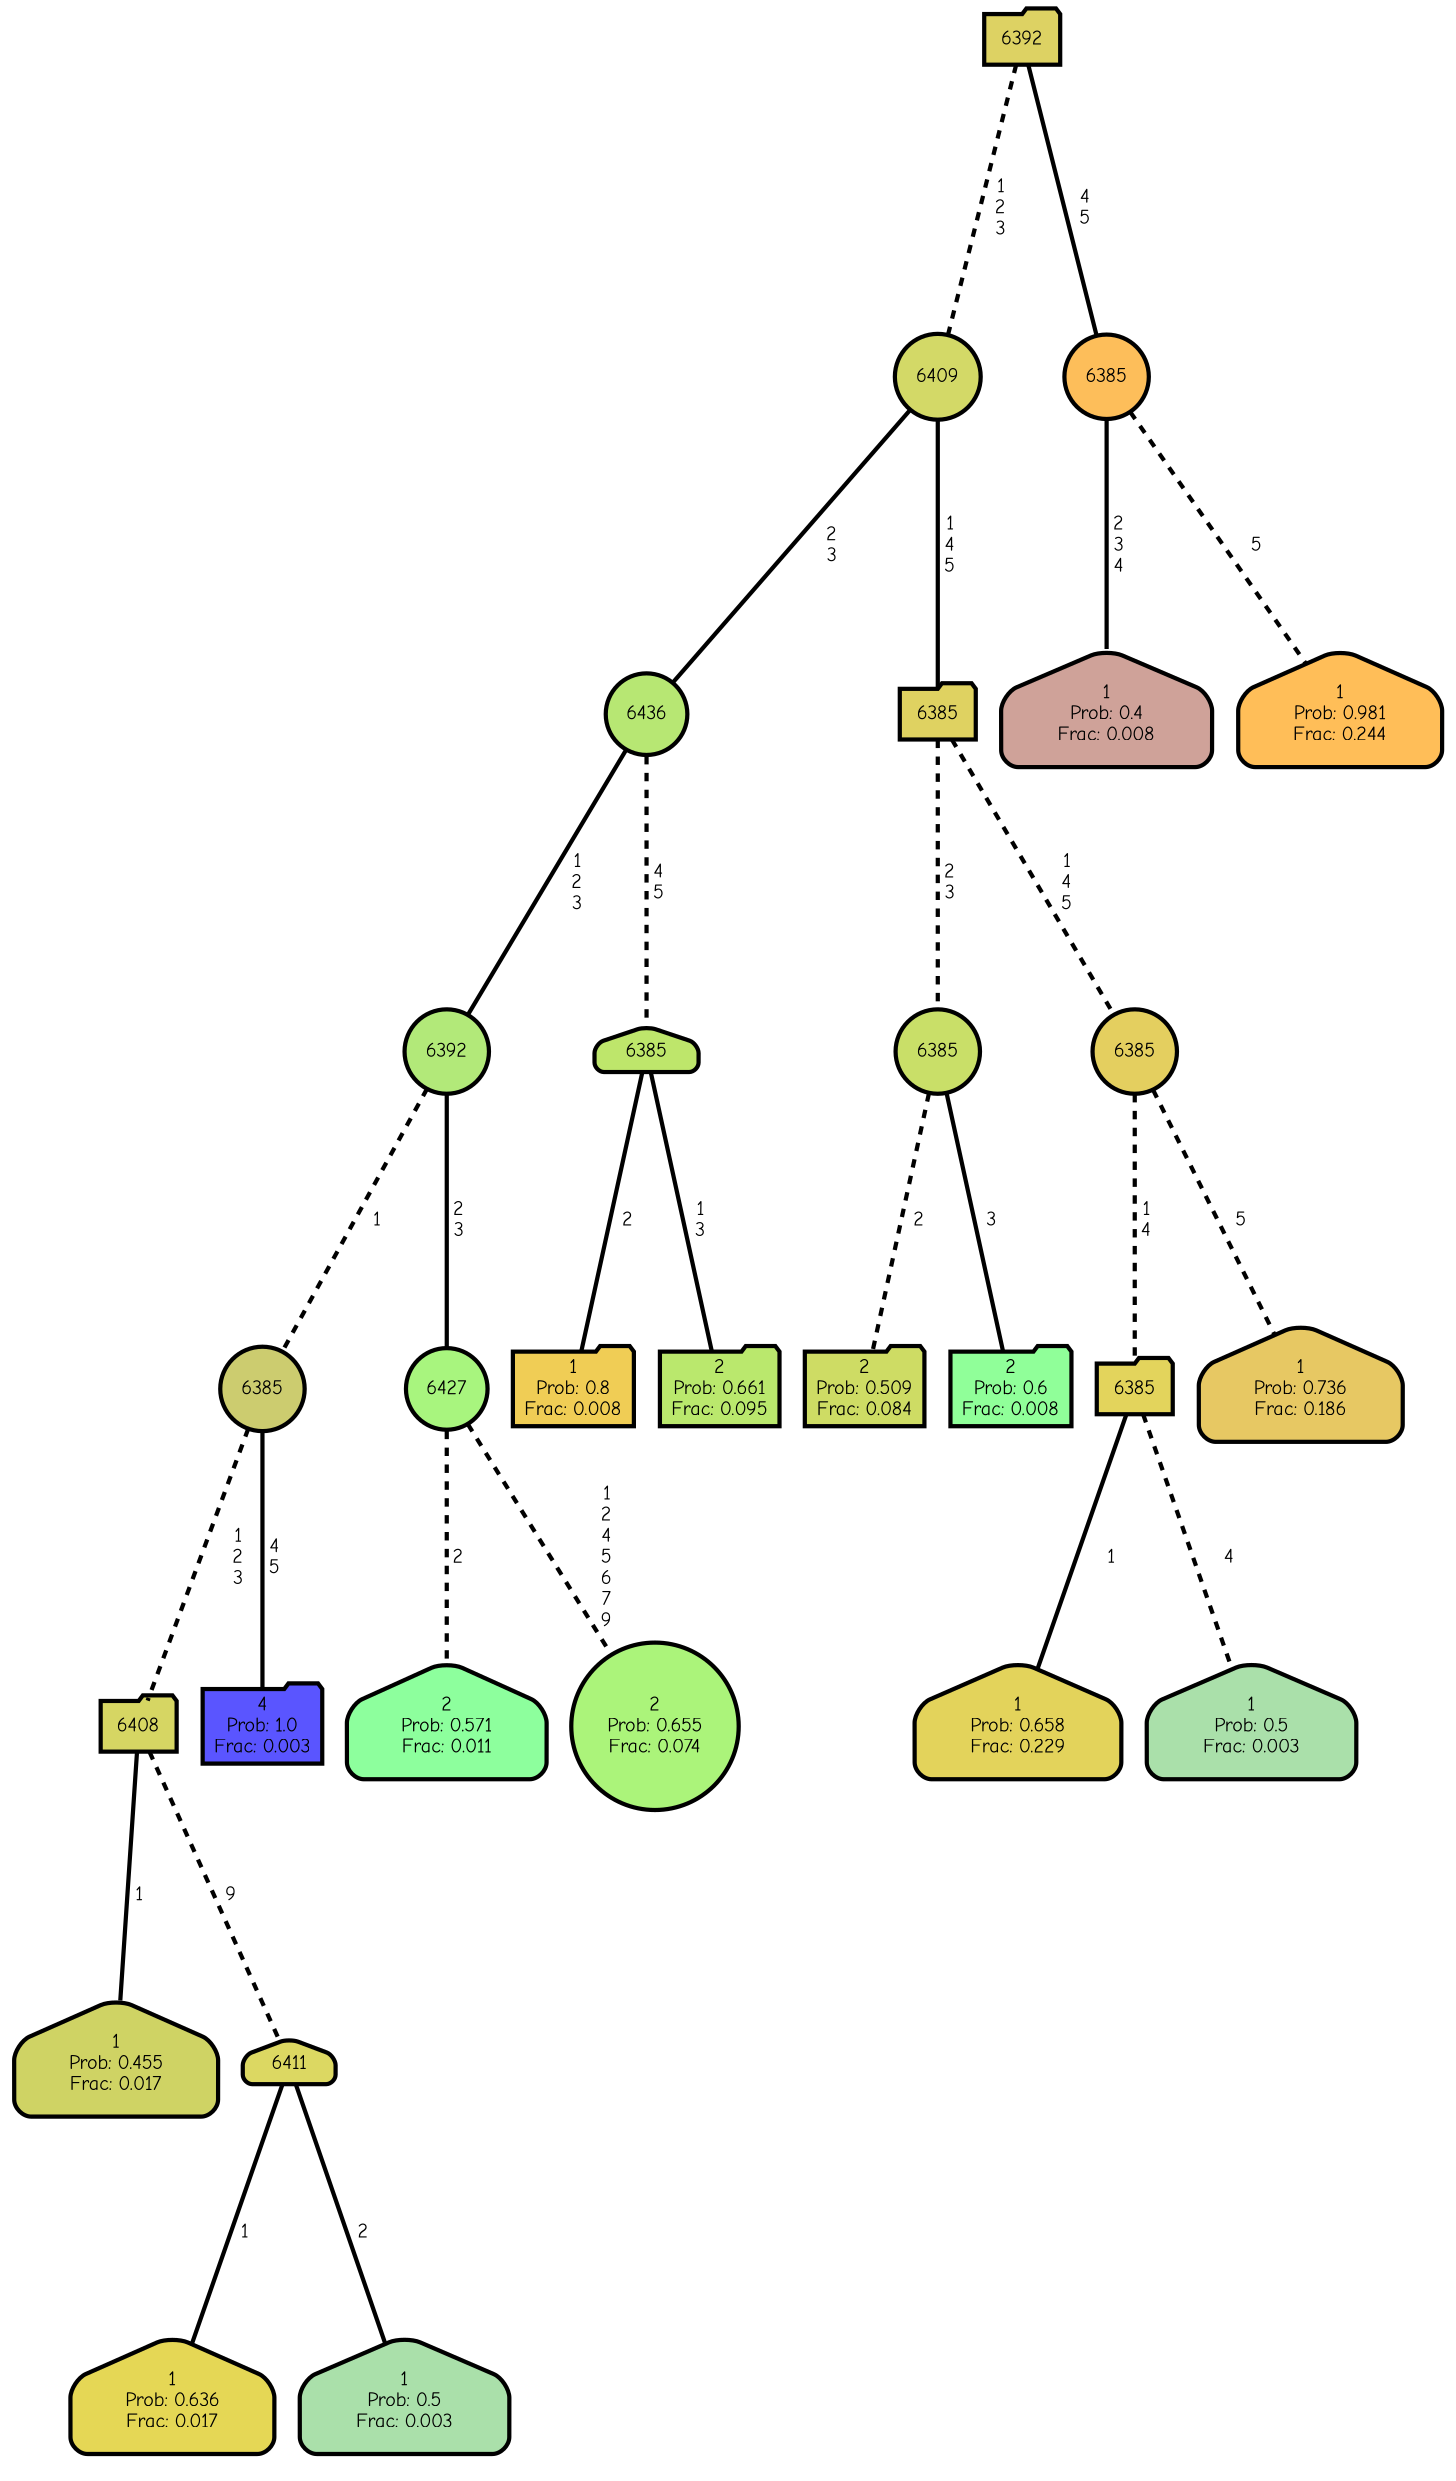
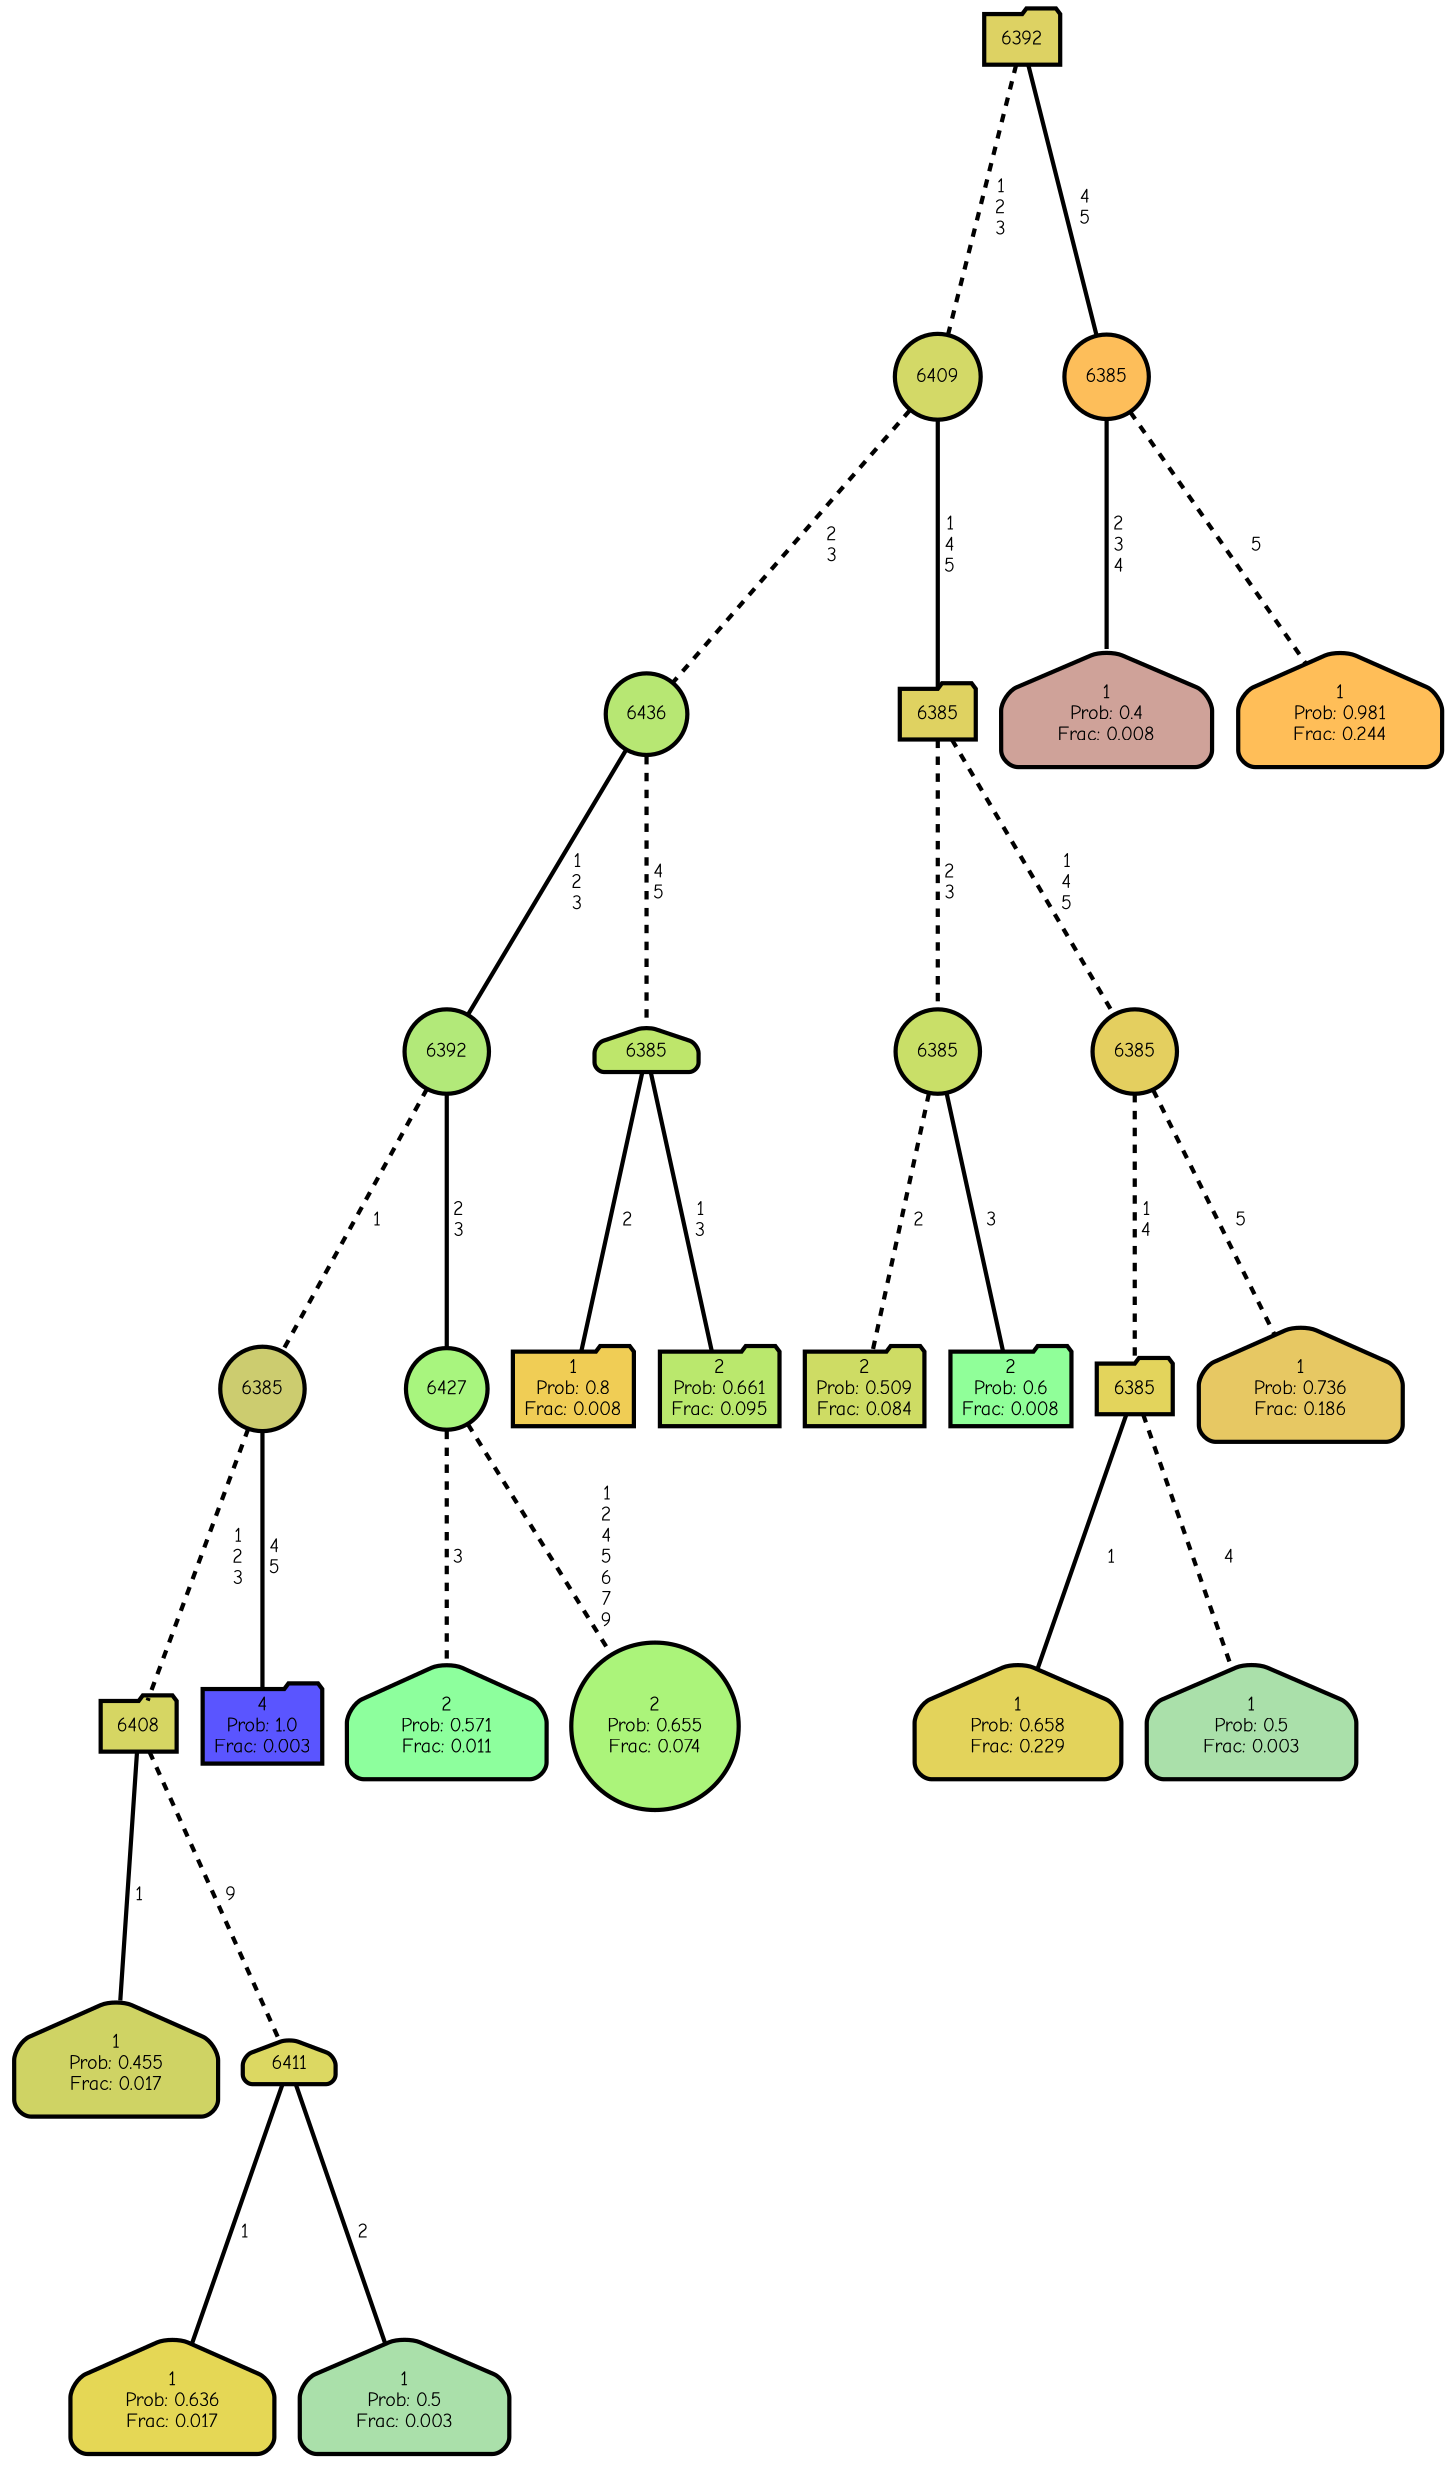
edge "6409" -- "6436": style solid -> dashed
edge "6427" -- "2 Prob: 0.571 Frac: 0.011": label " 2" -> " 3"
